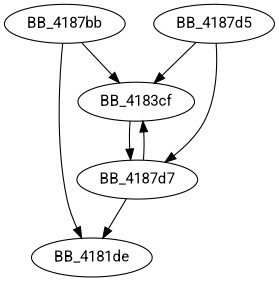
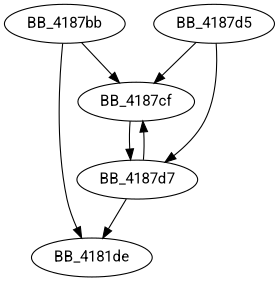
node "BB_4183cf": label "BB_4183cf" -> "BB_4187cf"
